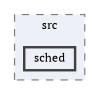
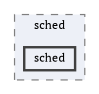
cluster "src": label "src" -> "sched"
